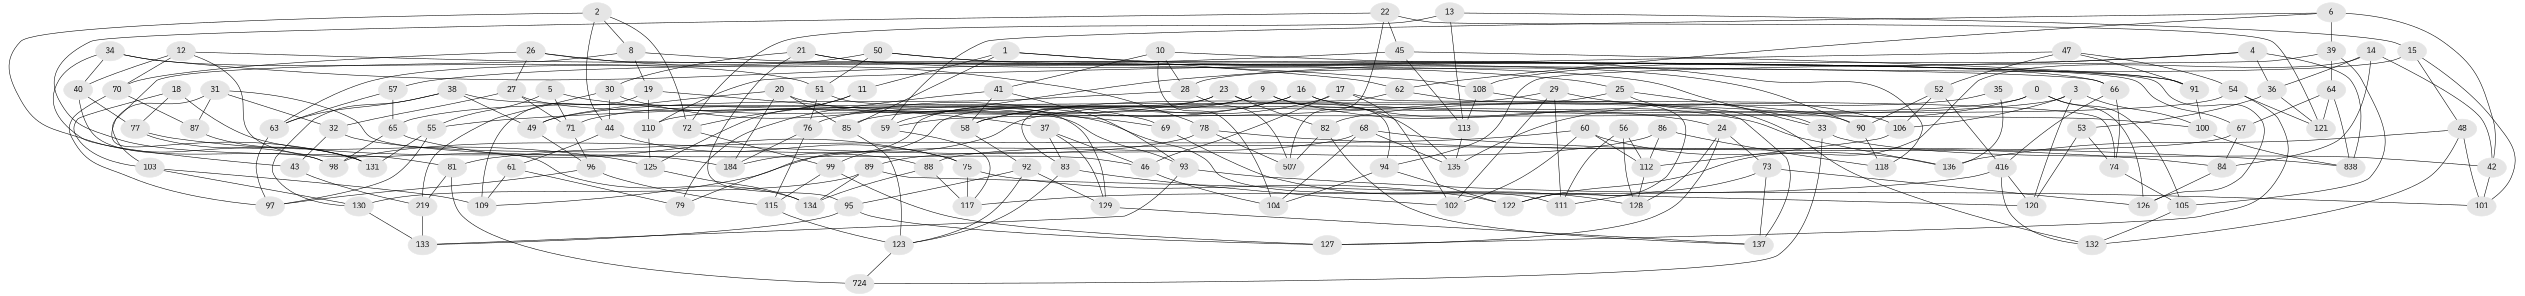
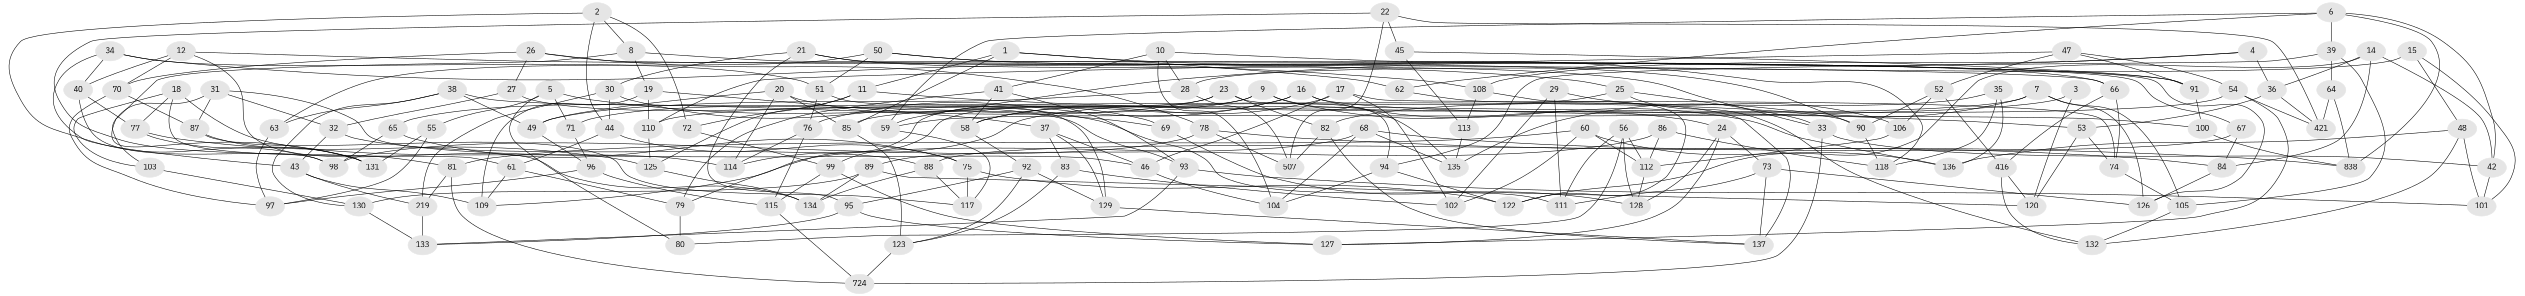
node "13": removed
edge "4" -- "838": now "6" -- "838"
node "57": removed
node "0": label "0" -> "7"
edge "62" -- "83": removed
edge "64" -- "67": removed
edge "27" -- "71": removed
edge "3" -- "100": removed
edge "11" -- "53": added
edge "29" -- "55": removed
edge "3" -- "106": removed
node "121": label "121" -> "421"
edge "35" -- "118": added
edge "18" -- "61": added
node "184": label "184" -> "114"
edge "103" -- "109": now "43" -- "109"
edge "416" -- "117": now "87" -- "117"
edge "115" -- "123": now "115" -- "724"
node "80": added
